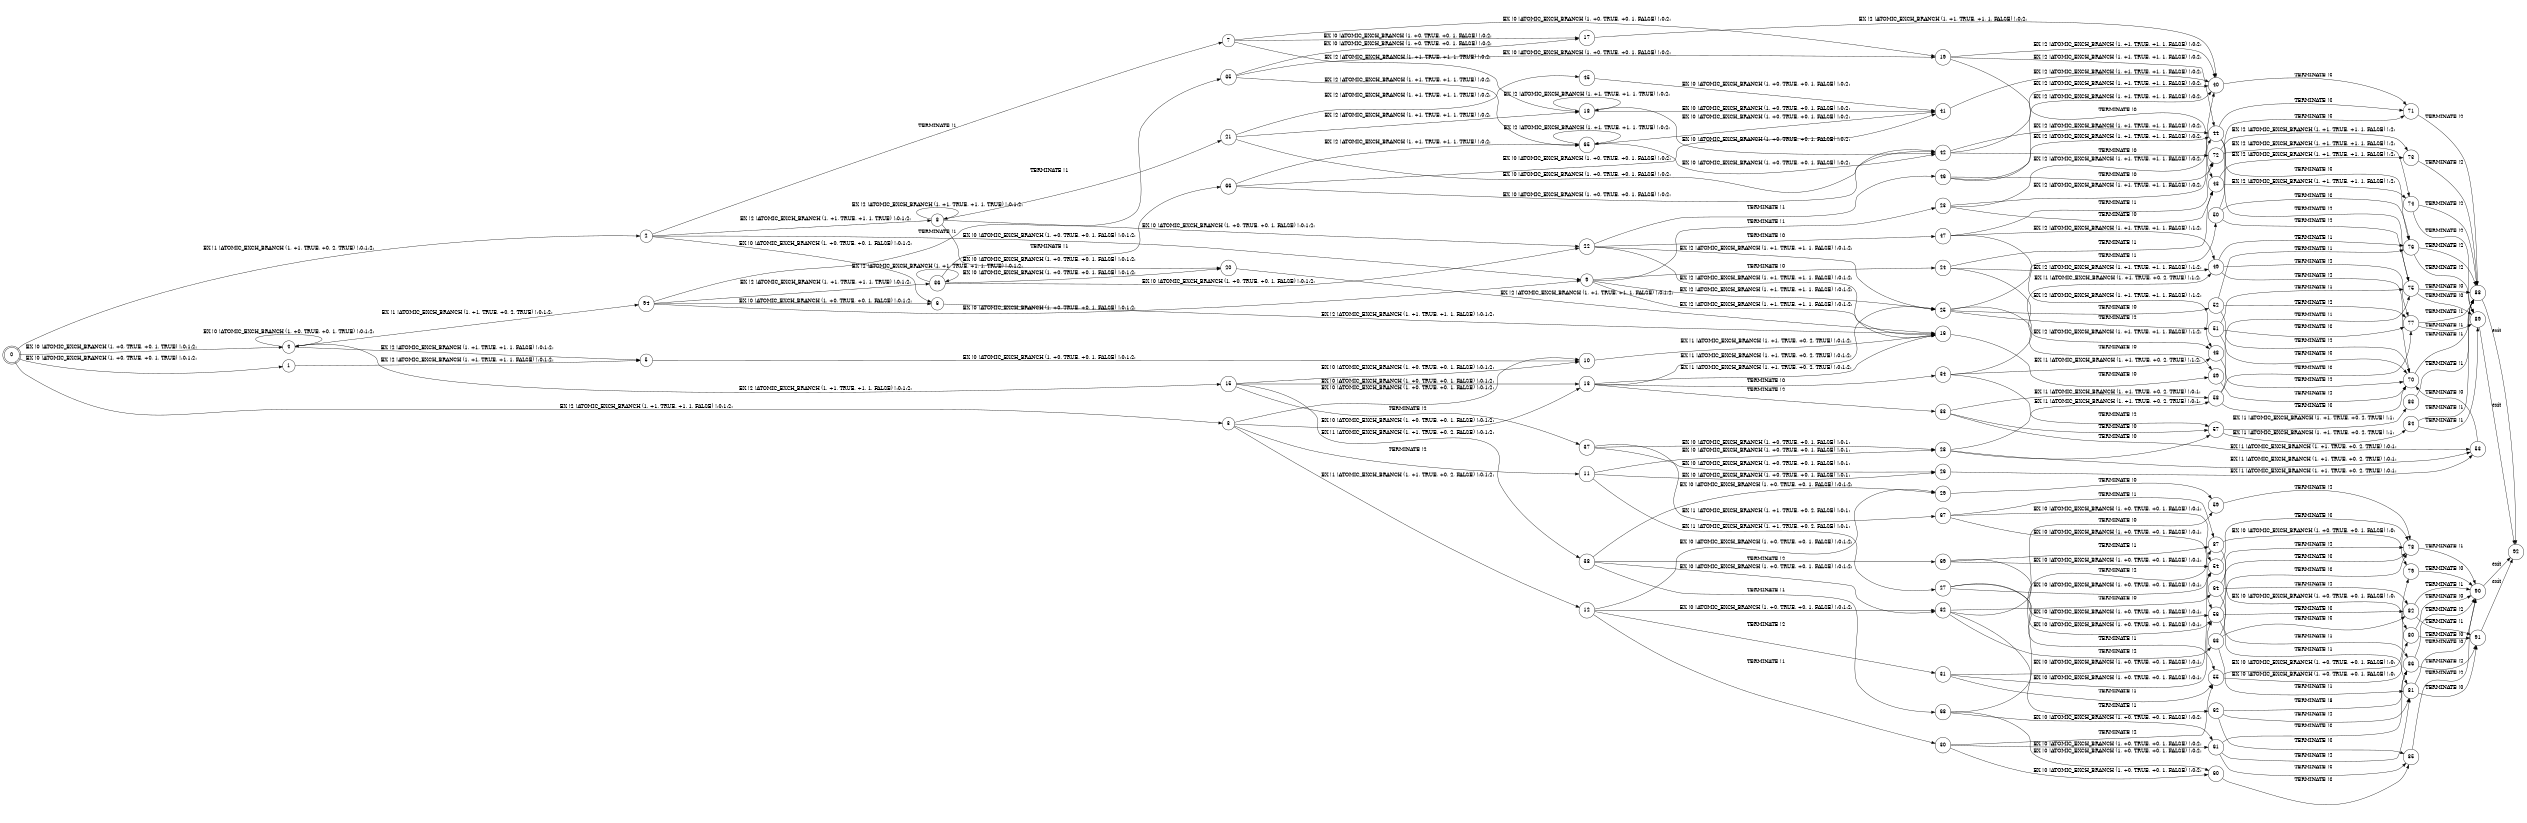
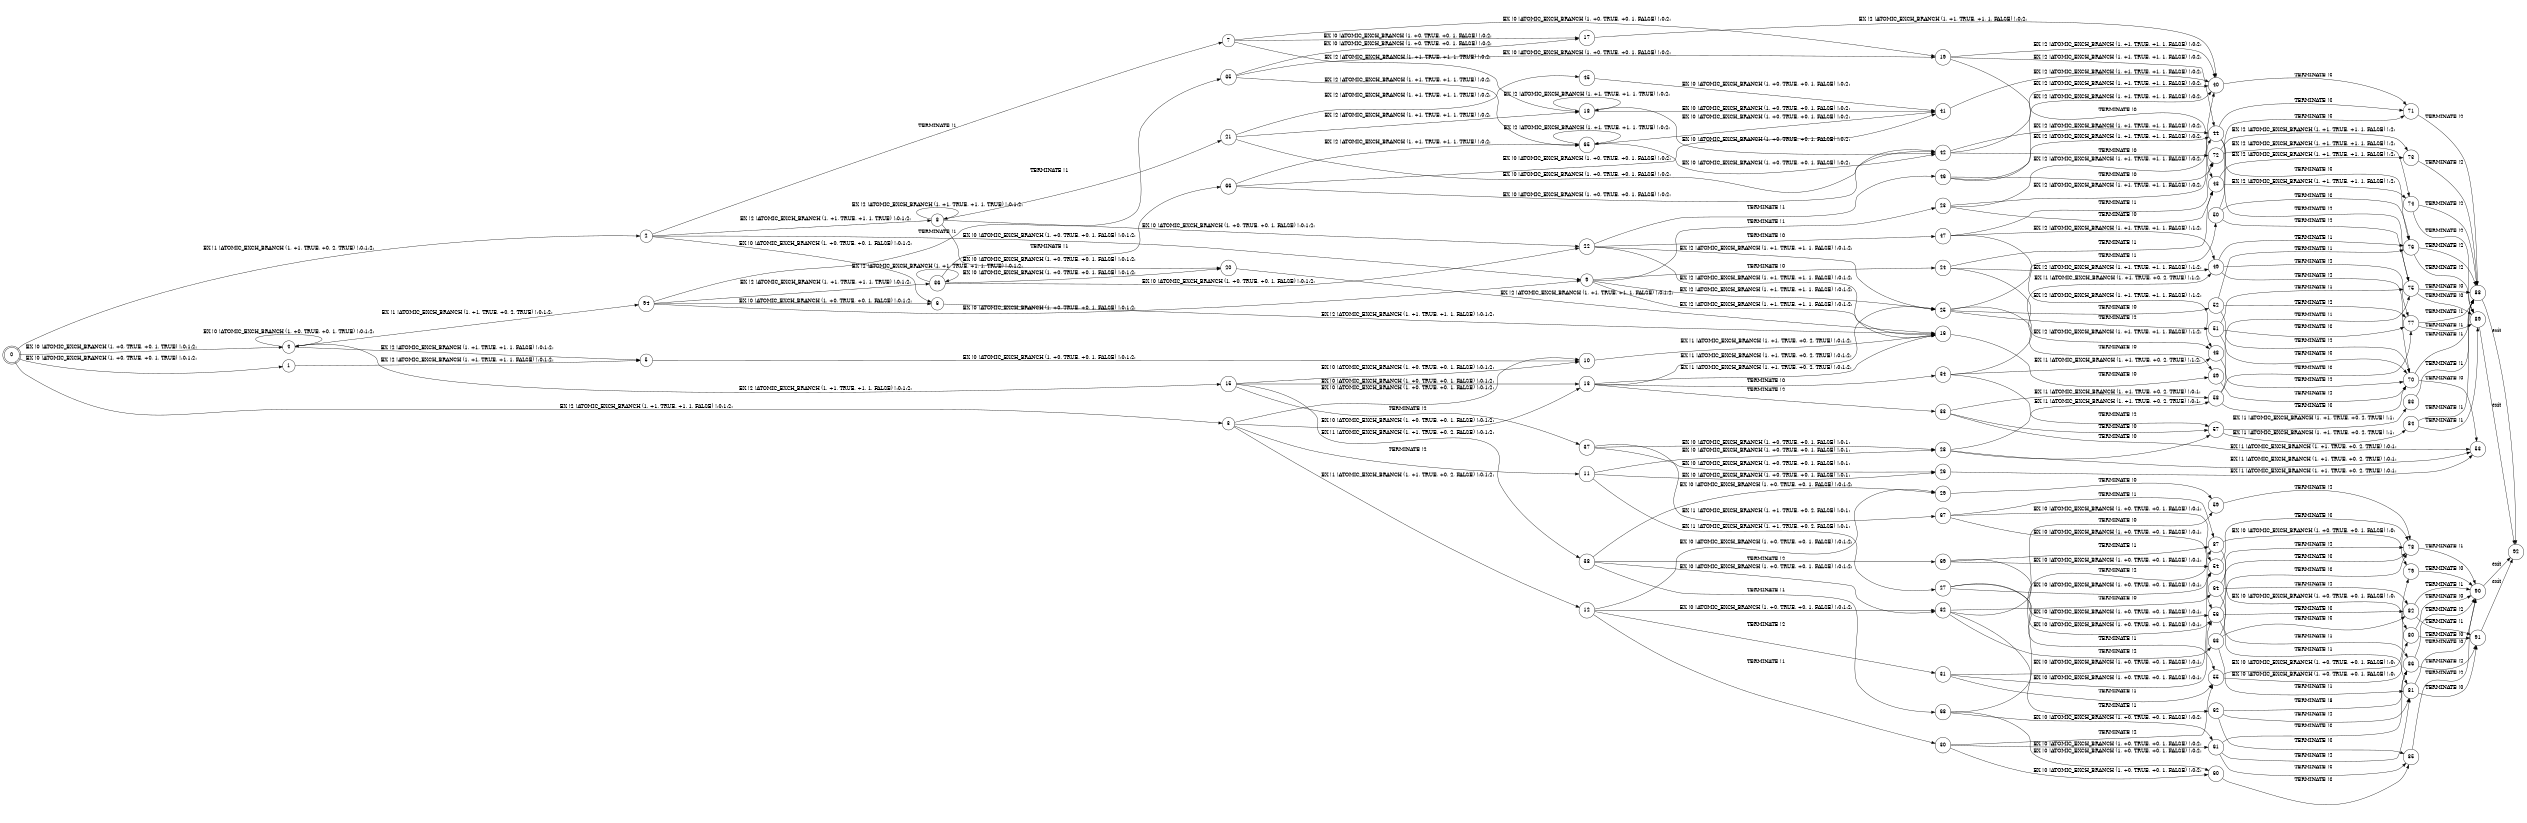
edge "53" -> "70": reversed
